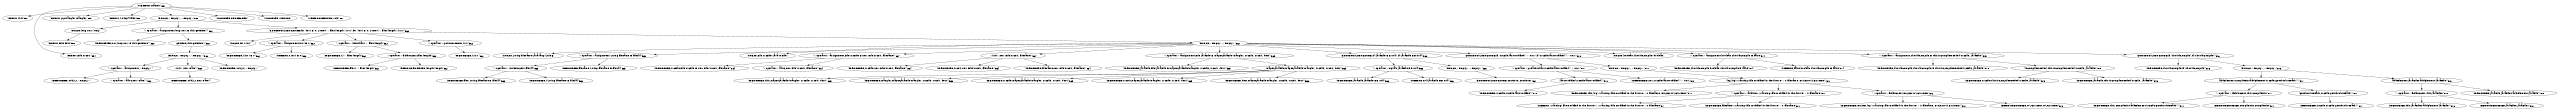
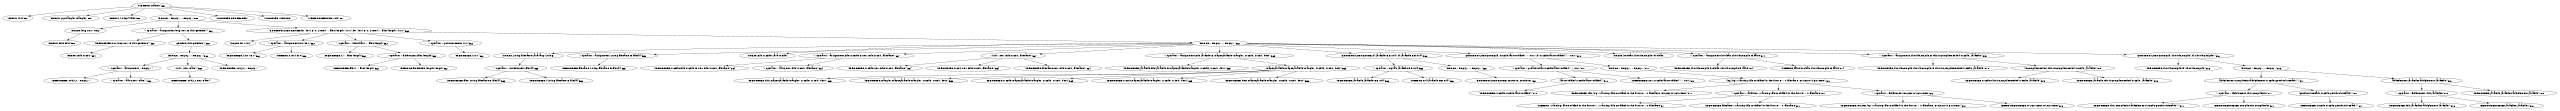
edge "(METHOD,scanDir)" -> "(PARAM,File srcDir)": now "(IDENTIFIER,now,long now = this.getTime())" -> "(PARAM,File srcDir)"
edge "(<operator>.assignment,String filename = files[i])" -> "(<operator>.indexAccess,files[i])": now "(LOCAL,String filename: java.lang.String)" -> "(<operator>.indexAccess,files[i])"
